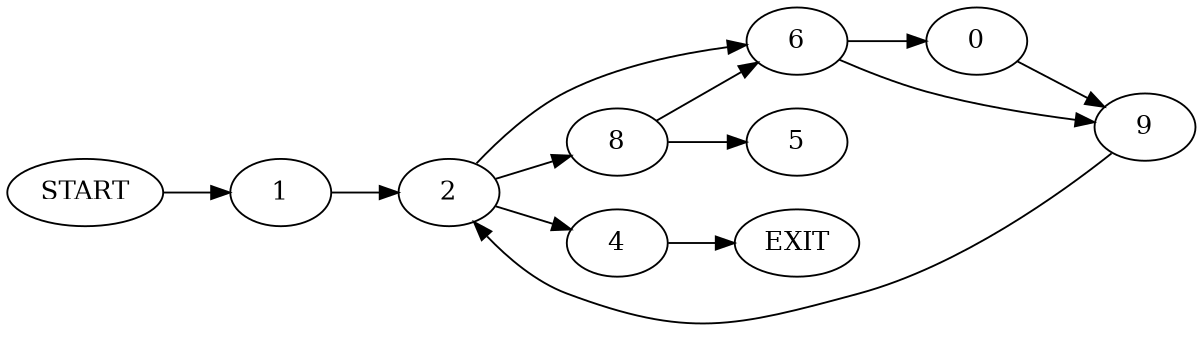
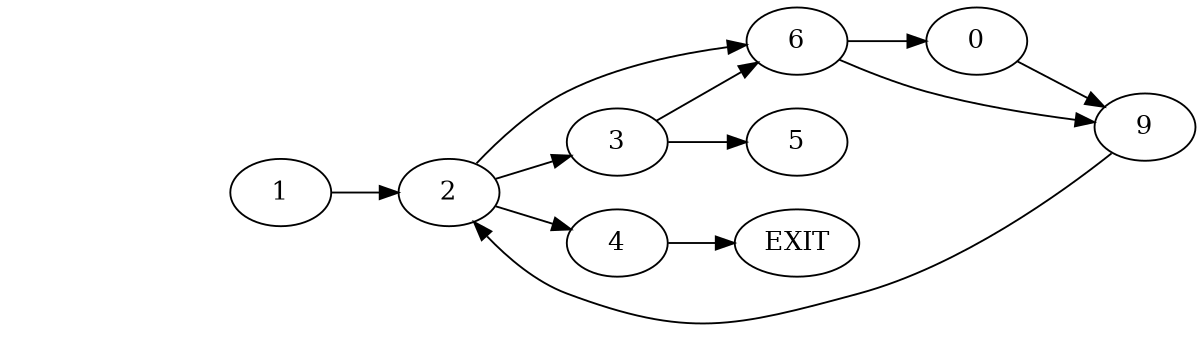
node "8": label "8" -> "3"
node "START": removed
